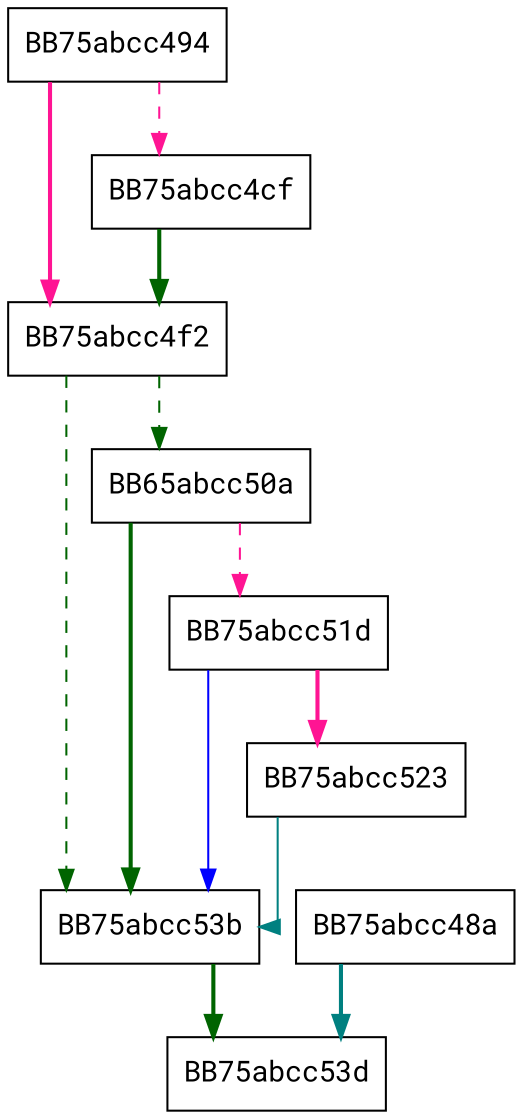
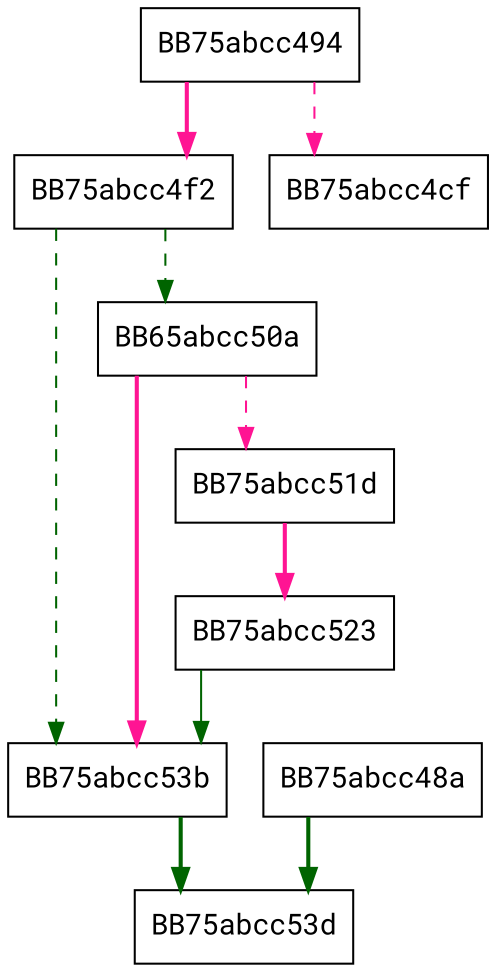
edge "BB75abcc4cf" -> "BB75abcc4f2": removed
edge "BB65abcc50a" -> "BB75abcc53b": color darkgreen -> deeppink
edge "BB75abcc51d" -> "BB75abcc53b": removed
edge "BB75abcc523" -> "BB75abcc53b": color teal -> darkgreen
edge "BB75abcc48a" -> "BB75abcc53d": color teal -> darkgreen
